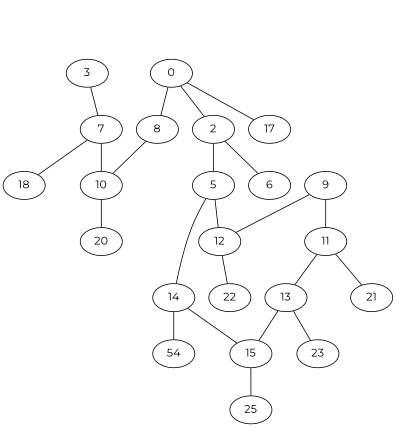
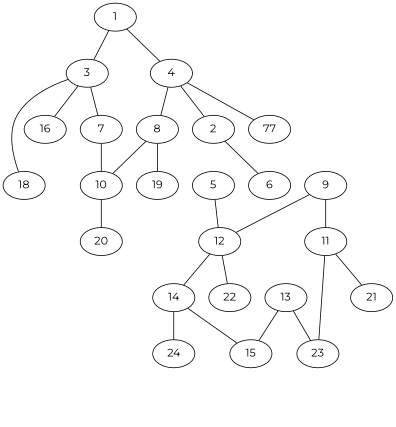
node "1": added
node "0": label "0" -> "4"
node "16": added
node "17": label "17" -> "77"
edge "7" -- "18": now "3" -- "18"
edge "2" -- "5": removed
node "19": added
edge "5" -- "14": now "12" -- "14"
edge "11" -- "13": now "11" -- "23"
node "54": label "54" -> "24"
node "25": removed
